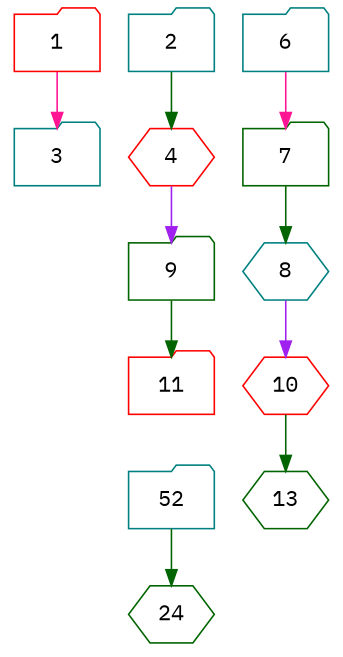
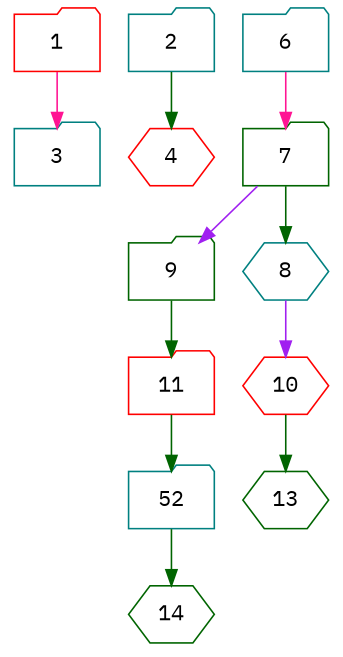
edge "4" -> "9": now "7" -> "9"
edge "11" -> "52": added
node "24": label "24" -> "14"
